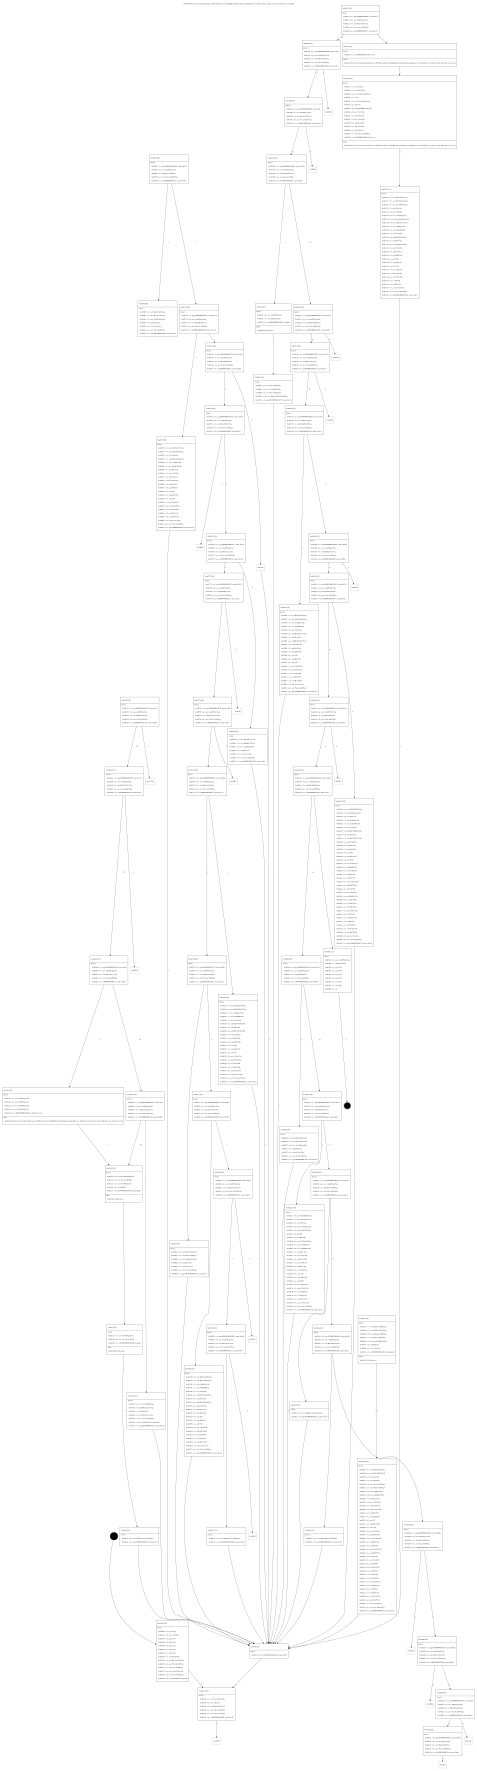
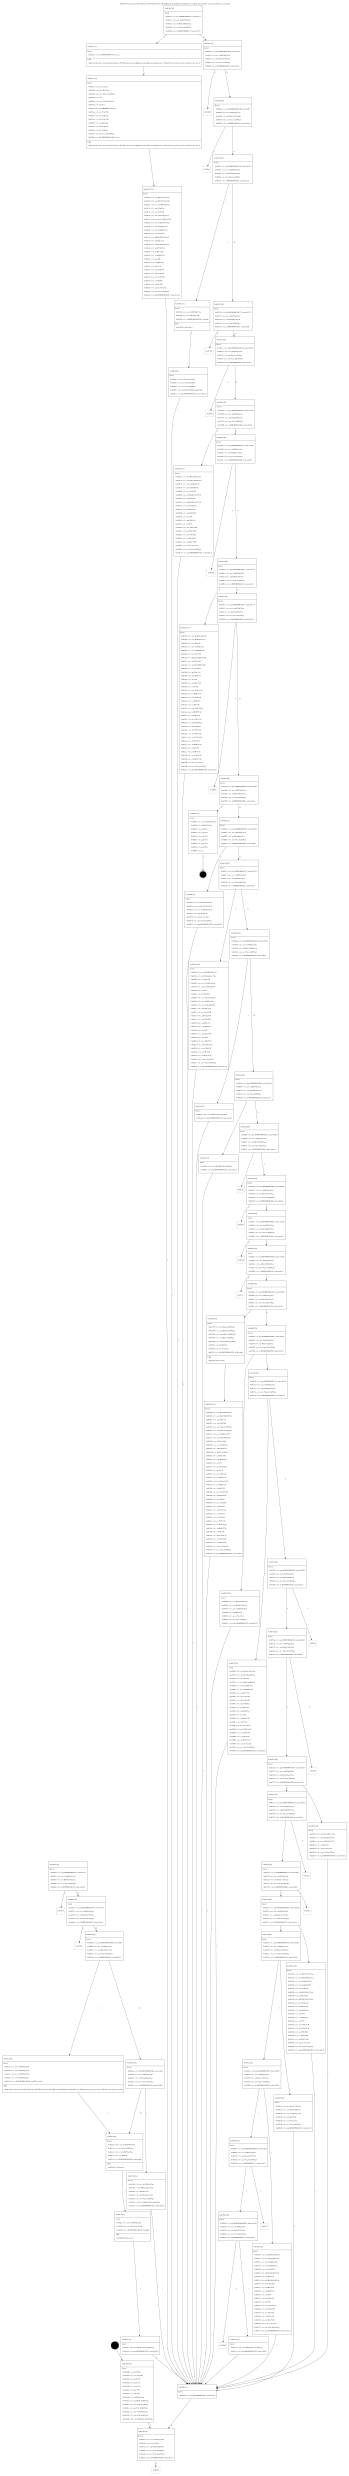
edge "0x4031aa" -> "0x403212 [5]": now "0x402902 [30]" -> "0x403212 [5]"
node "0x4026d6 [28]": added
